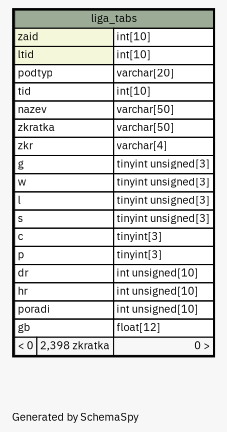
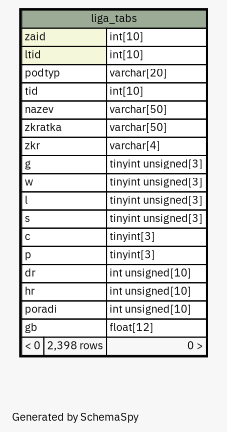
node "liga_tabs": text "2,398 zkratka" -> "2,398 rows"
